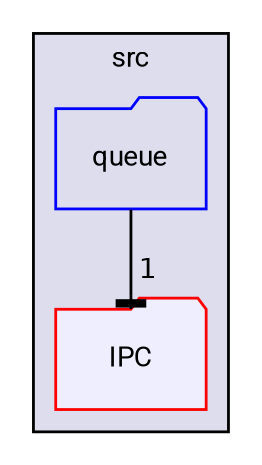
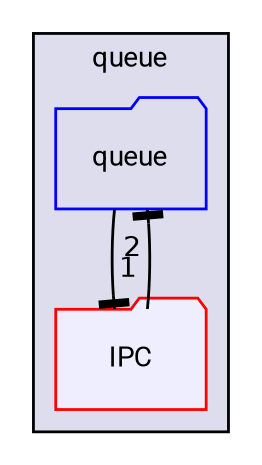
cluster "src": label "src" -> "queue"
edge "IPC" -> "queue": added
